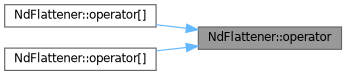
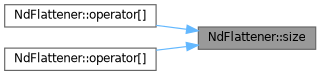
node "NdFlattener::operator": label "NdFlattener::operator" -> "NdFlattener::size"
